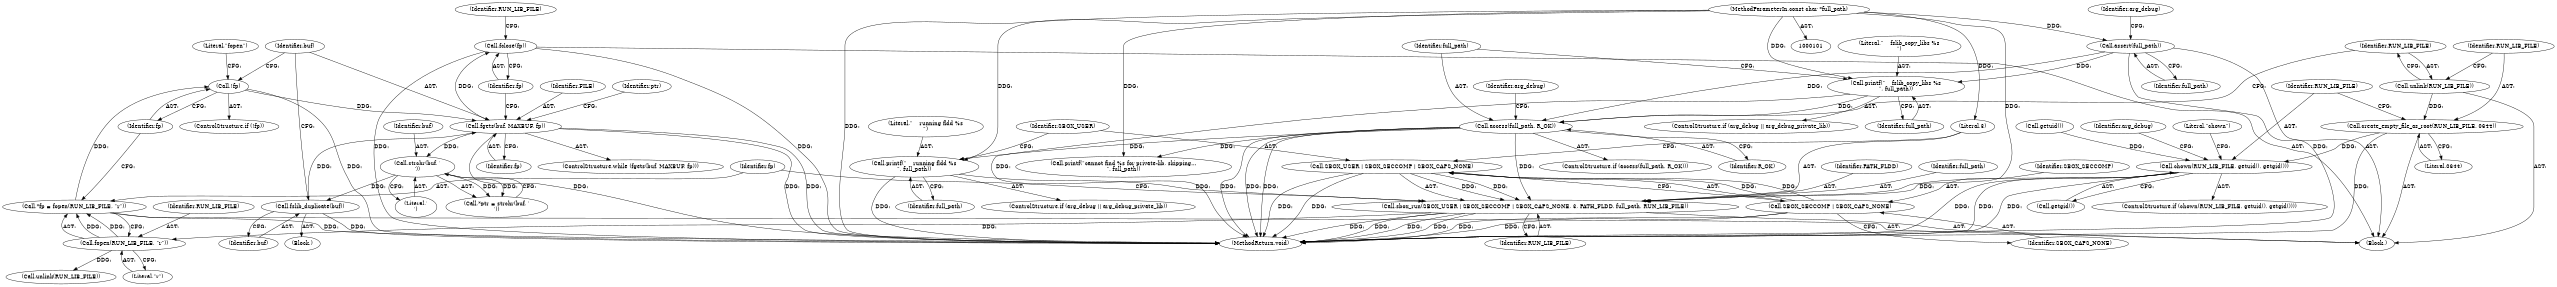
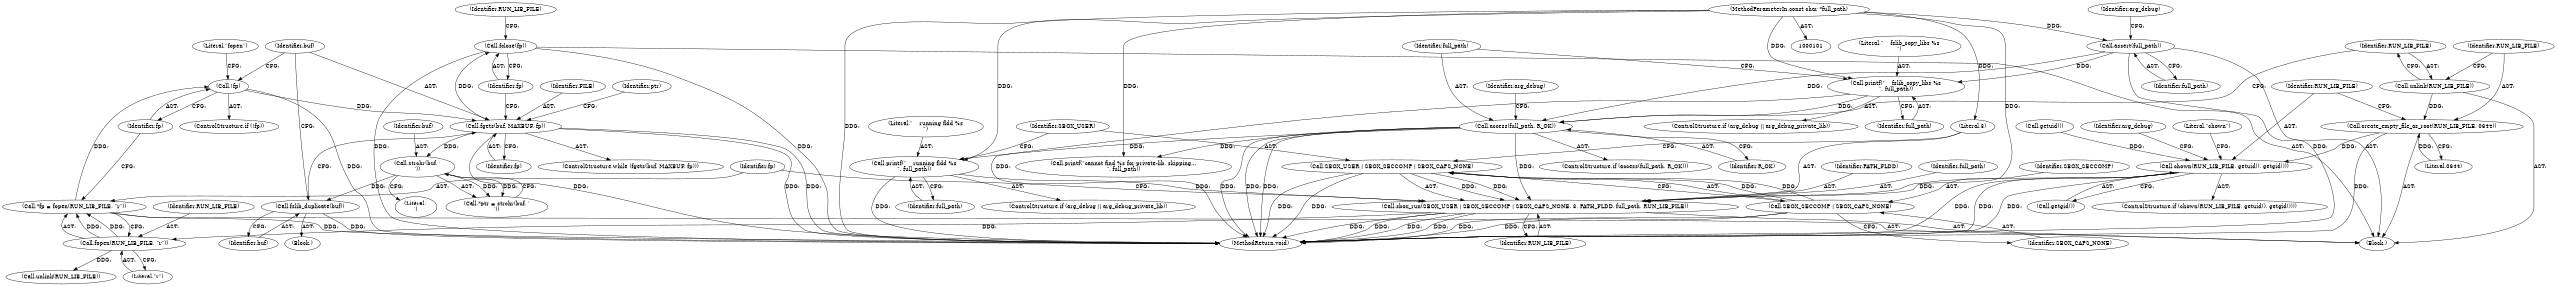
edge "(Literal,0644)" -> "(Call,create_empty_file_as_root(RUN_LIB_FILE, 0644))": label "AST: " -> "DDG: "
edge "(Call,fslib_duplicate(buf))" -> "(Call,fgets(buf, MAXBUF, fp))": label "DDG: " -> "CFG: "
edge "(Literal,' ')" -> "(Call,strchr(buf, ' '))": removed, label "AST:"
